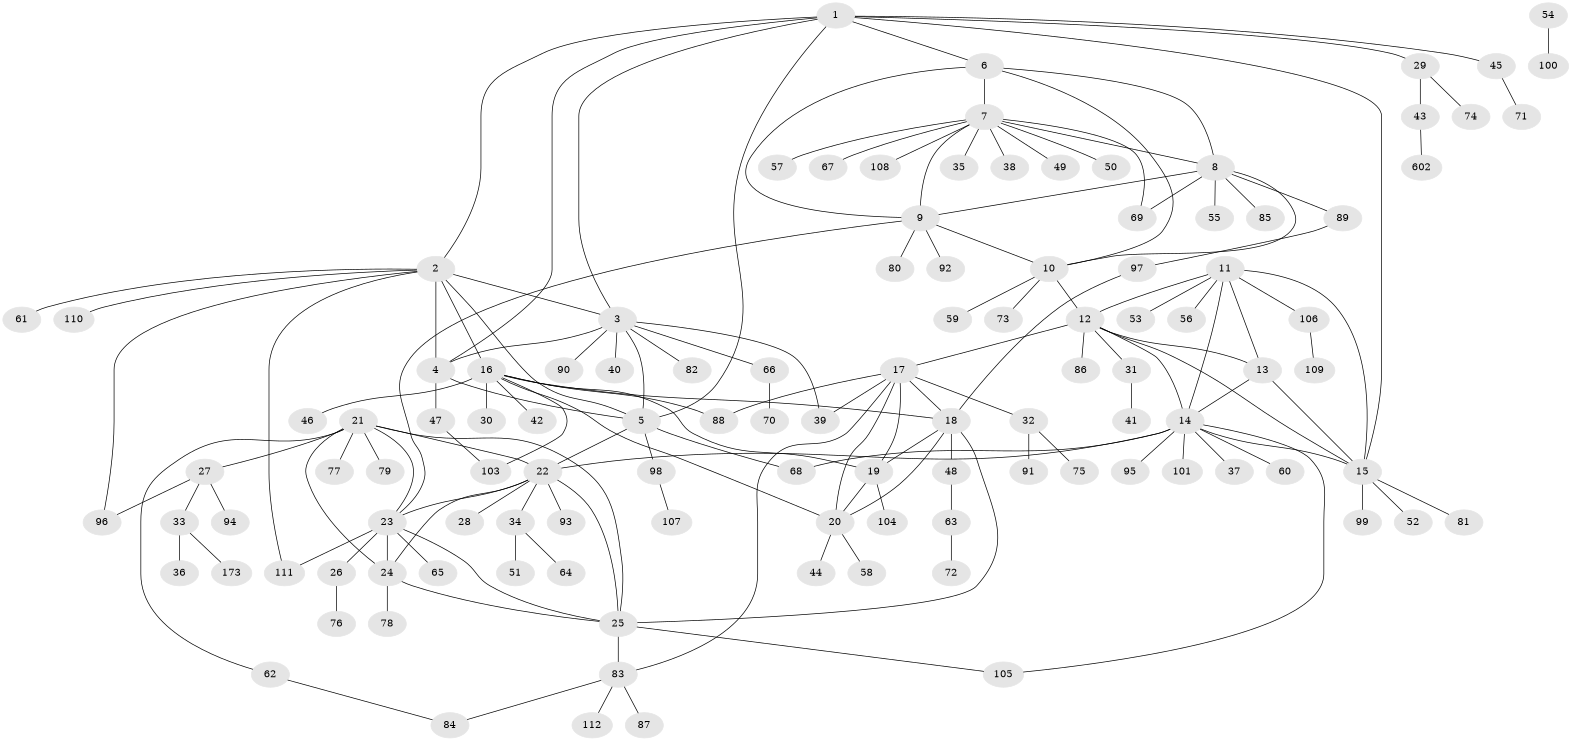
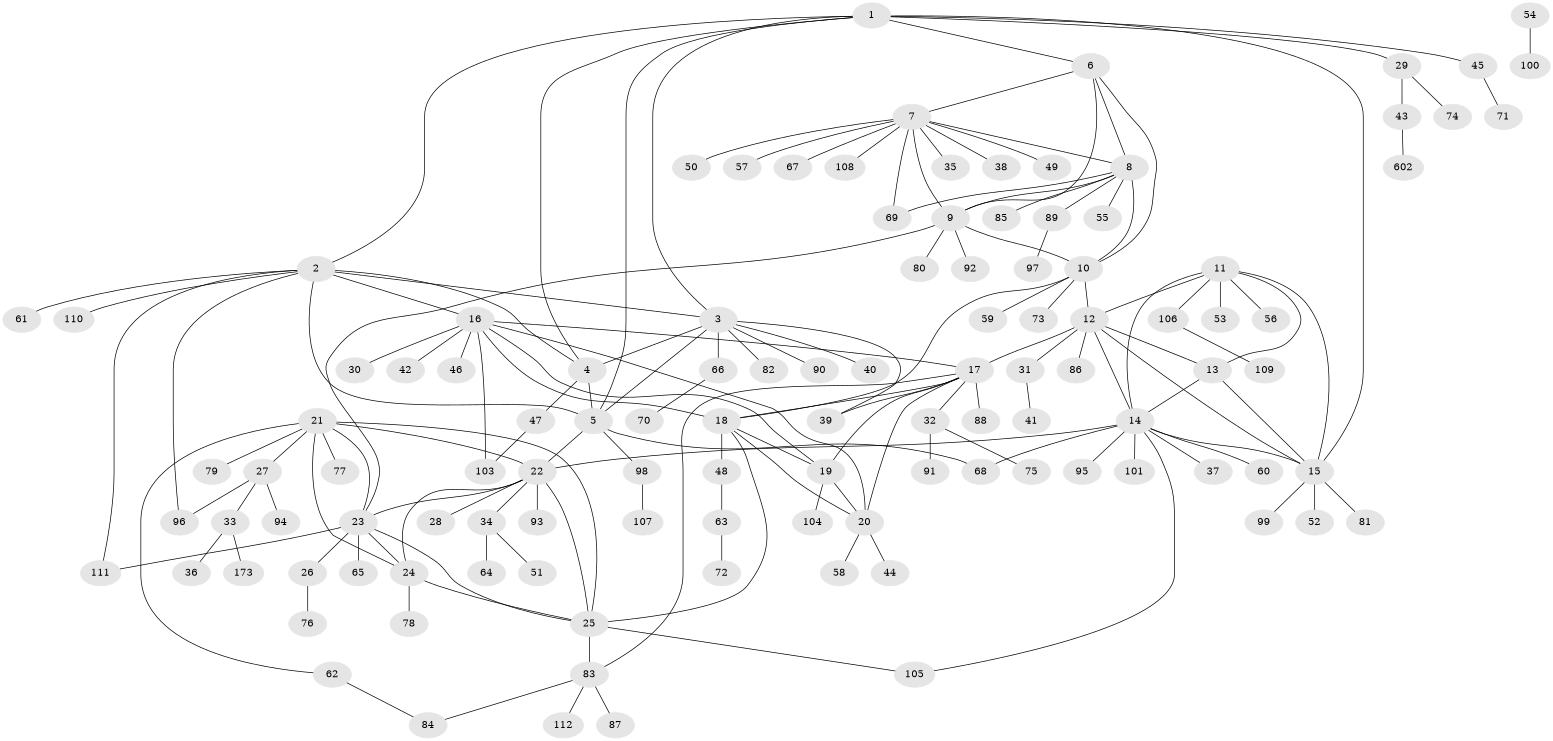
edge "97" -- "18": now "10" -- "18"
edge "16" -- "88": now "16" -- "17"
